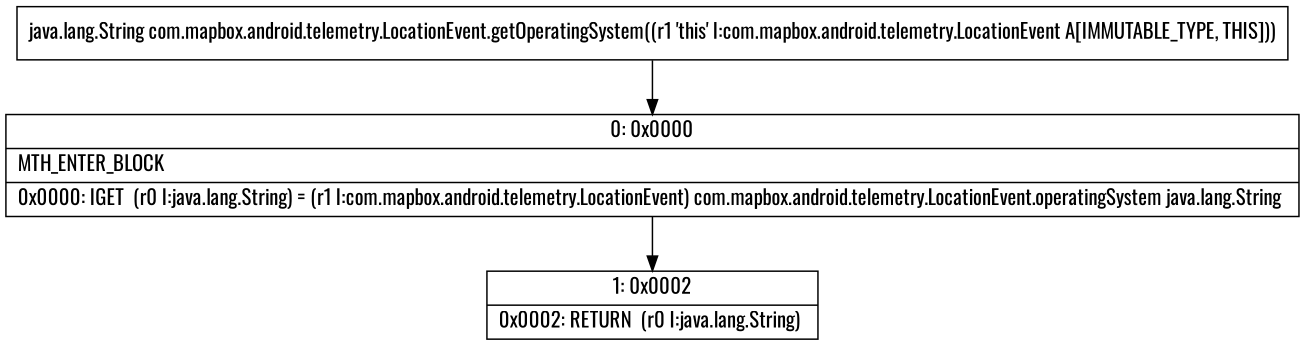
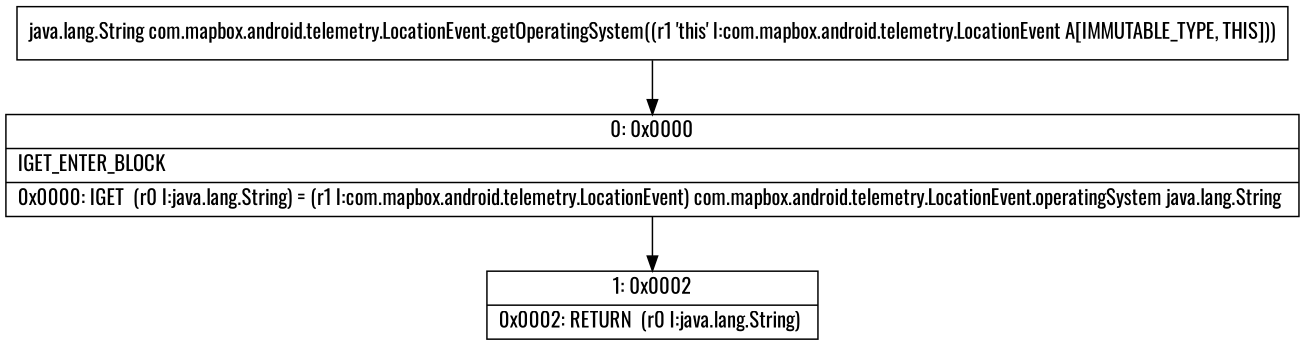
node "0: 0x0000": text "MTH_ENTER_BLOCK" -> "IGET_ENTER_BLOCK"
